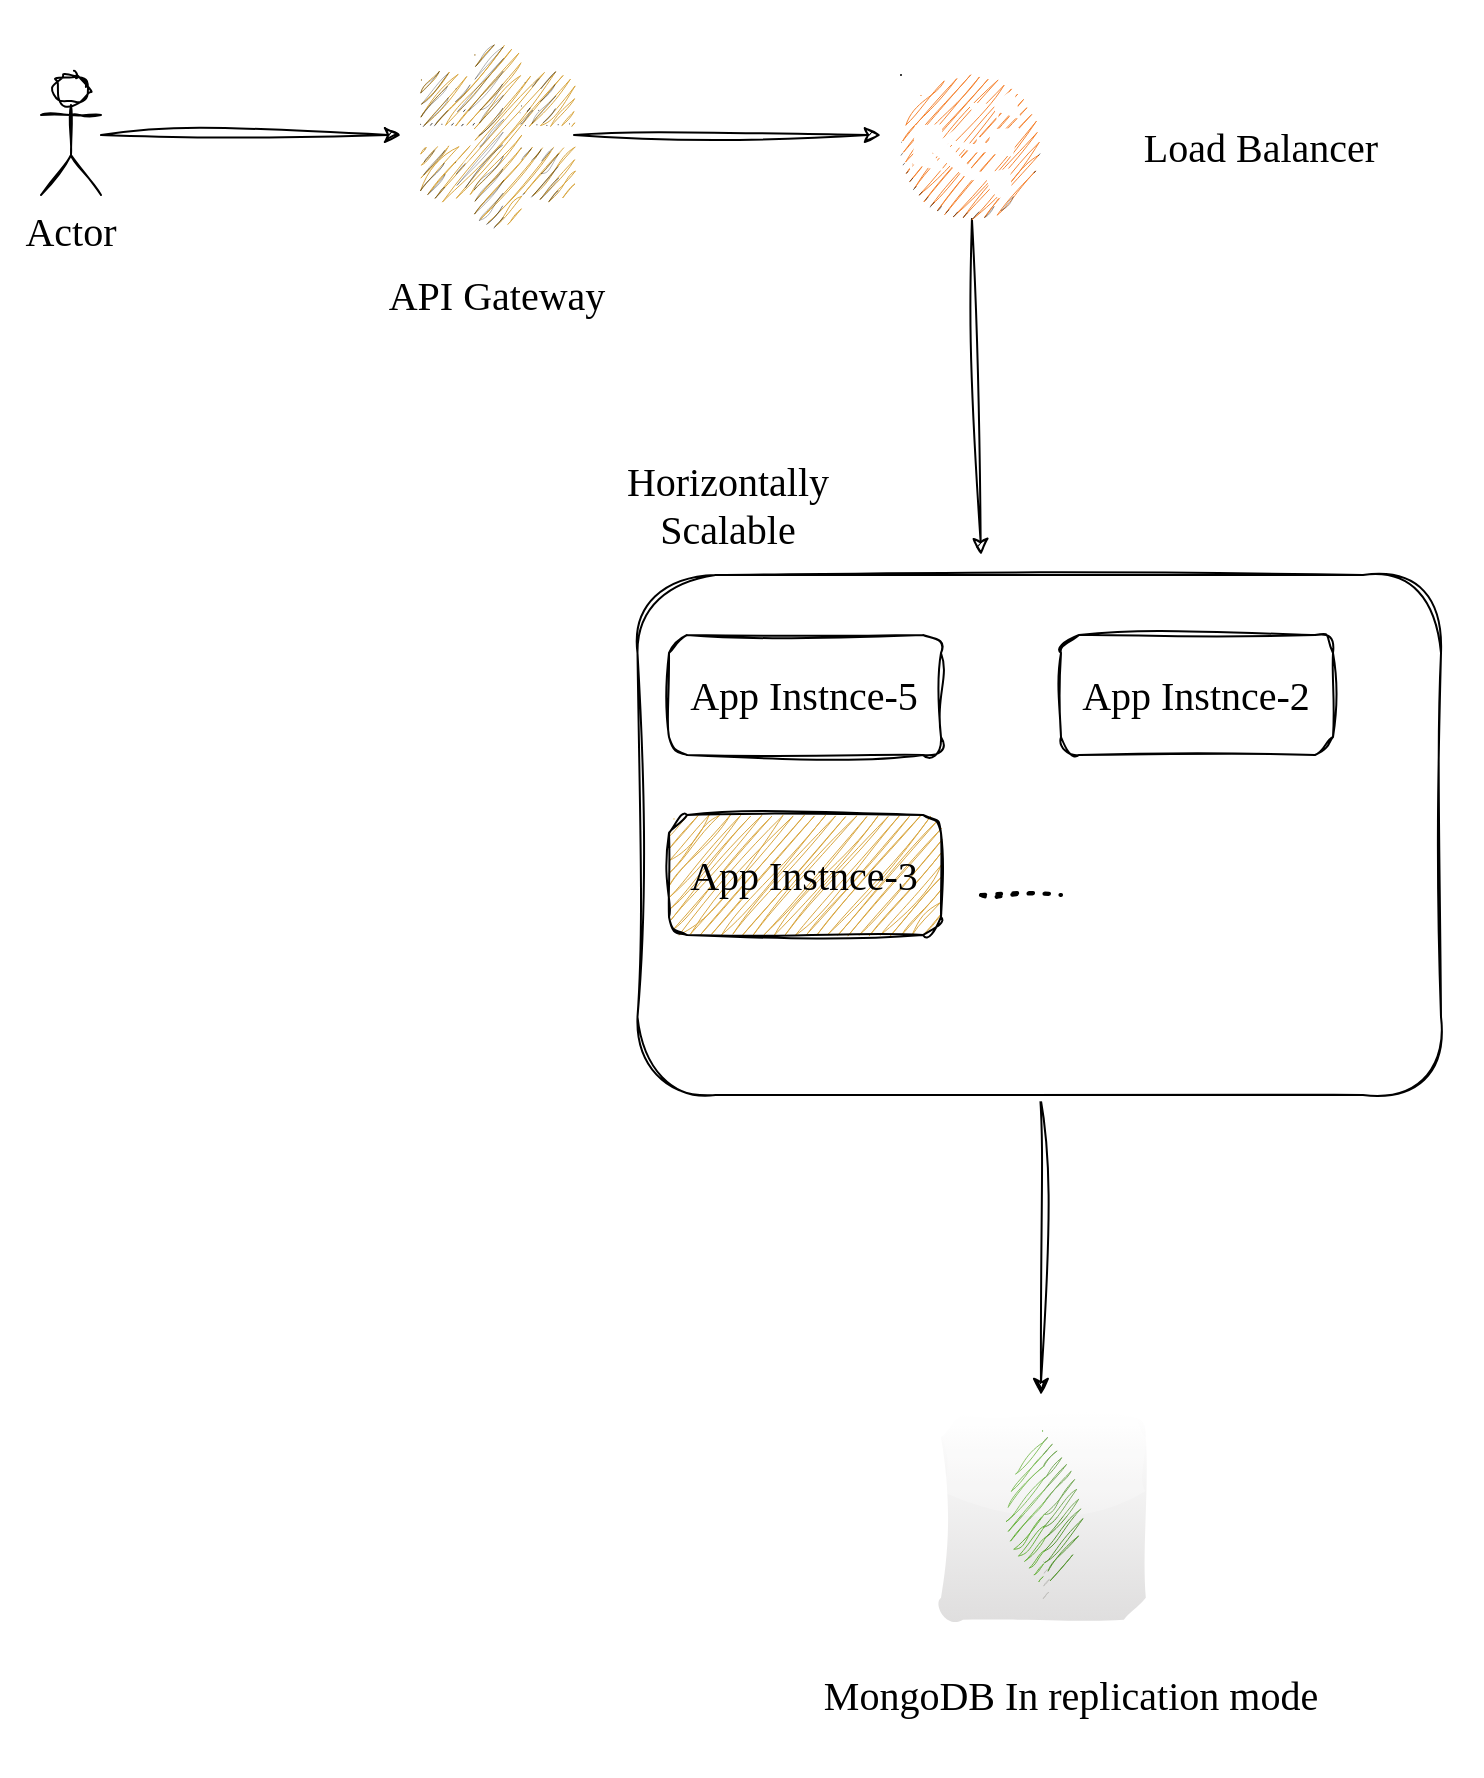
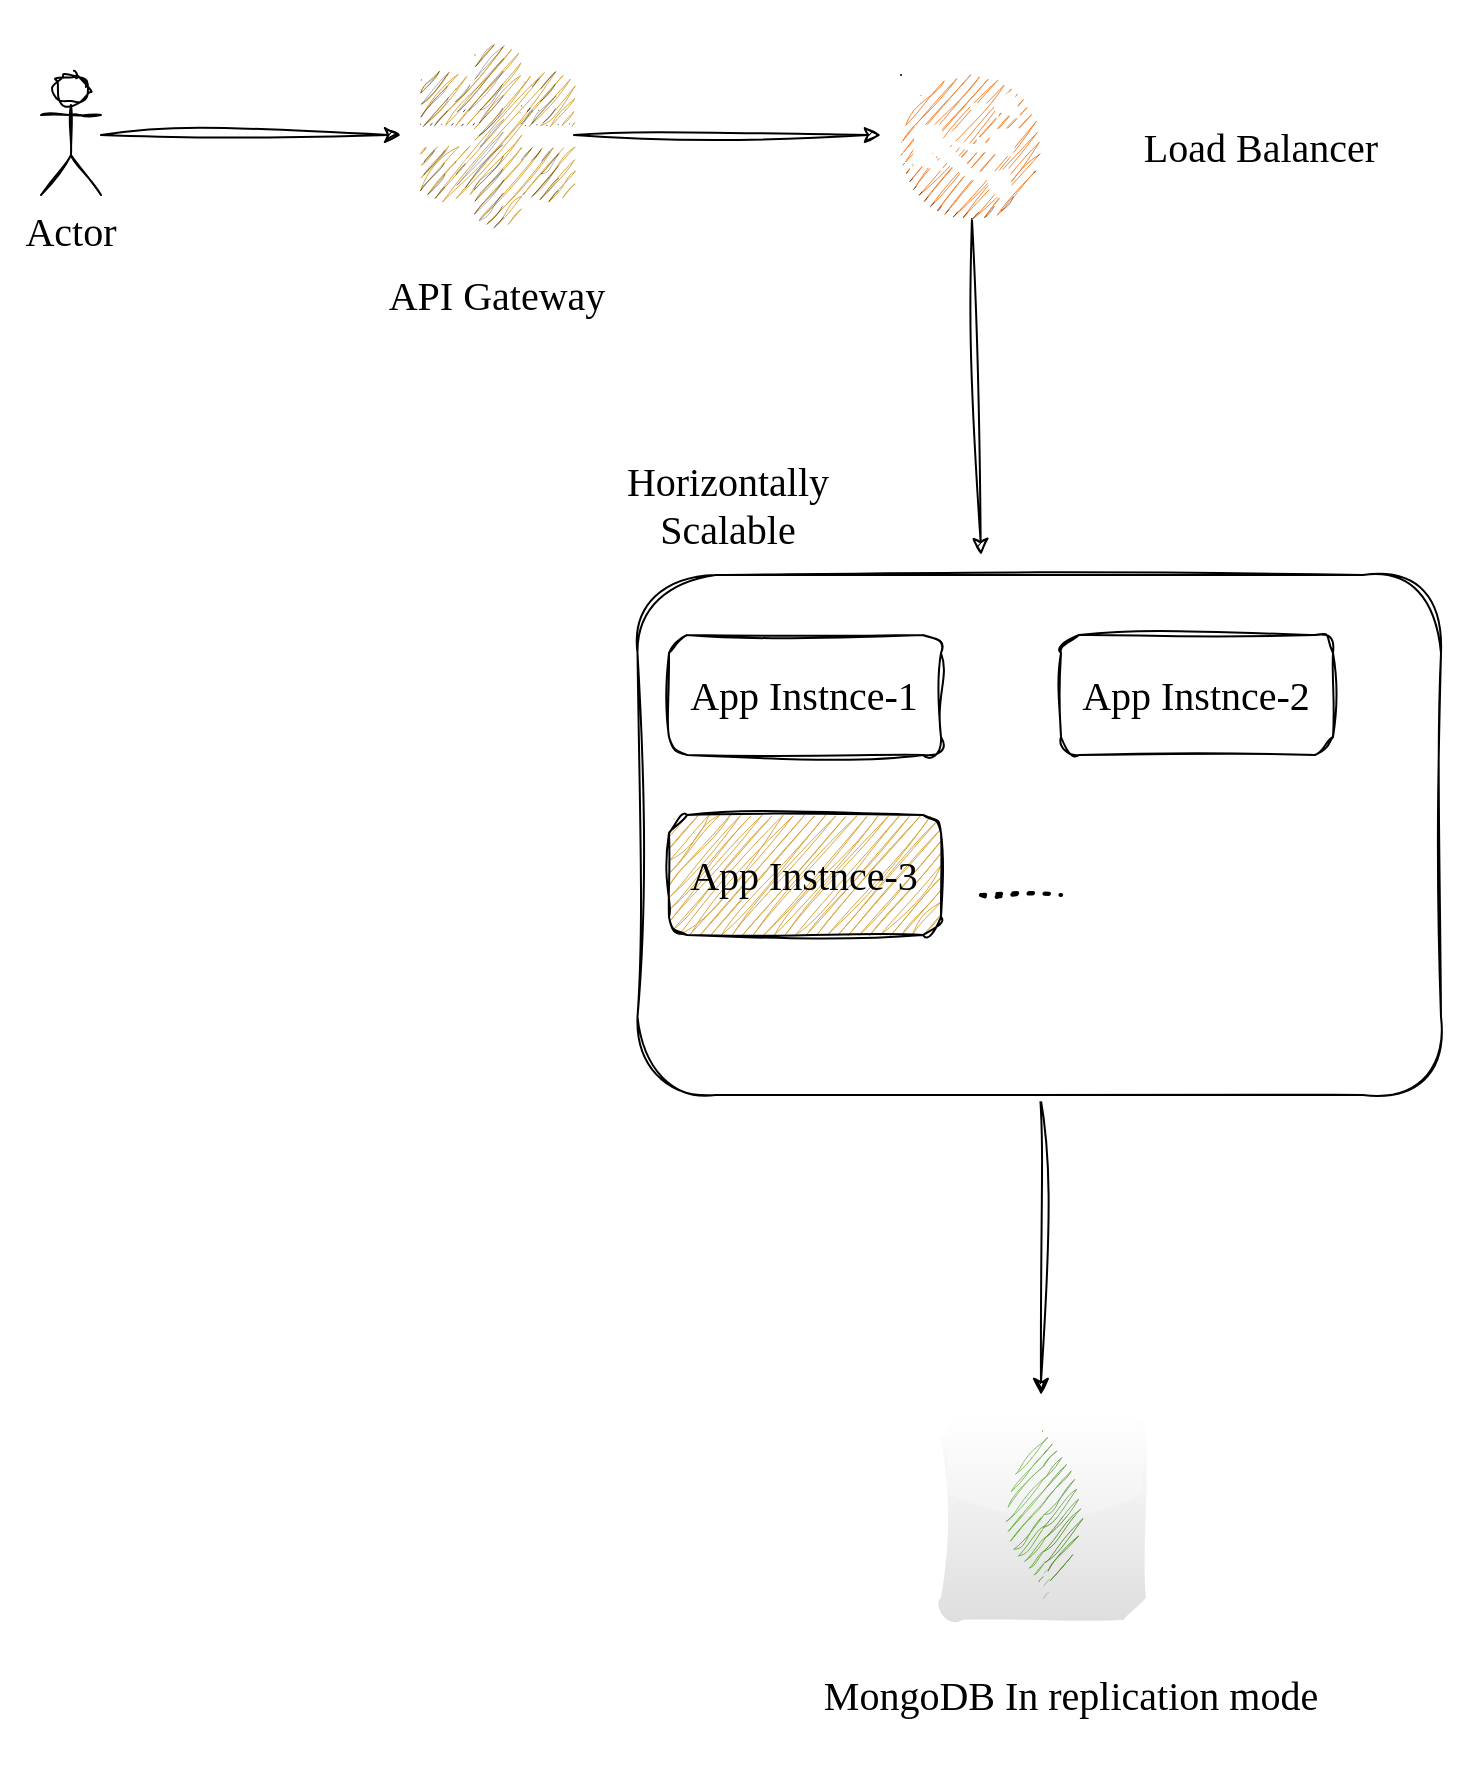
node "App Instnce-5": label "App Instnce-5" -> "App Instnce-1"
